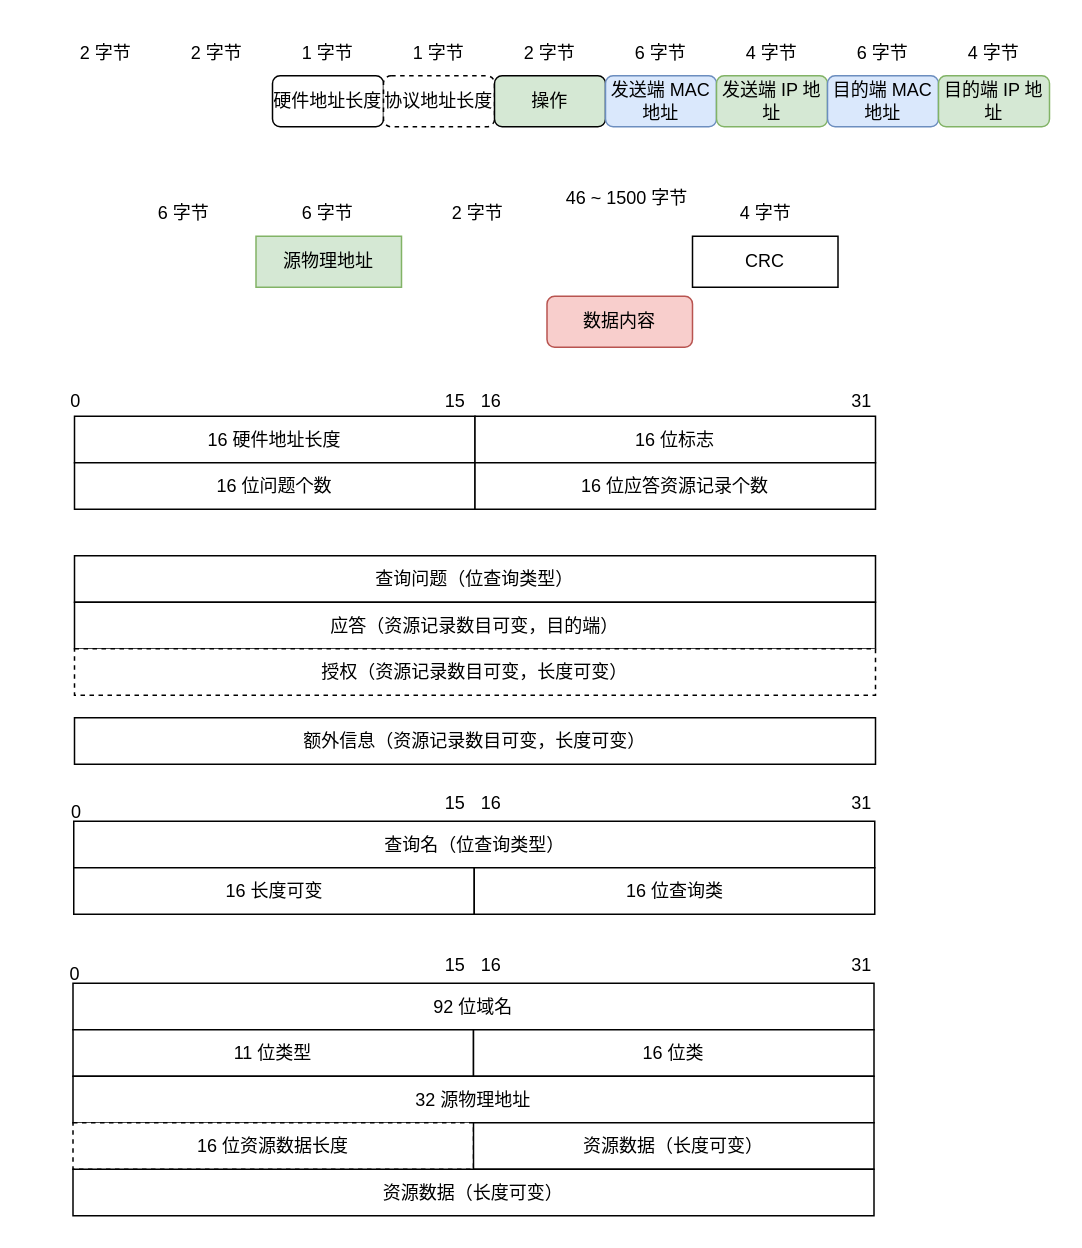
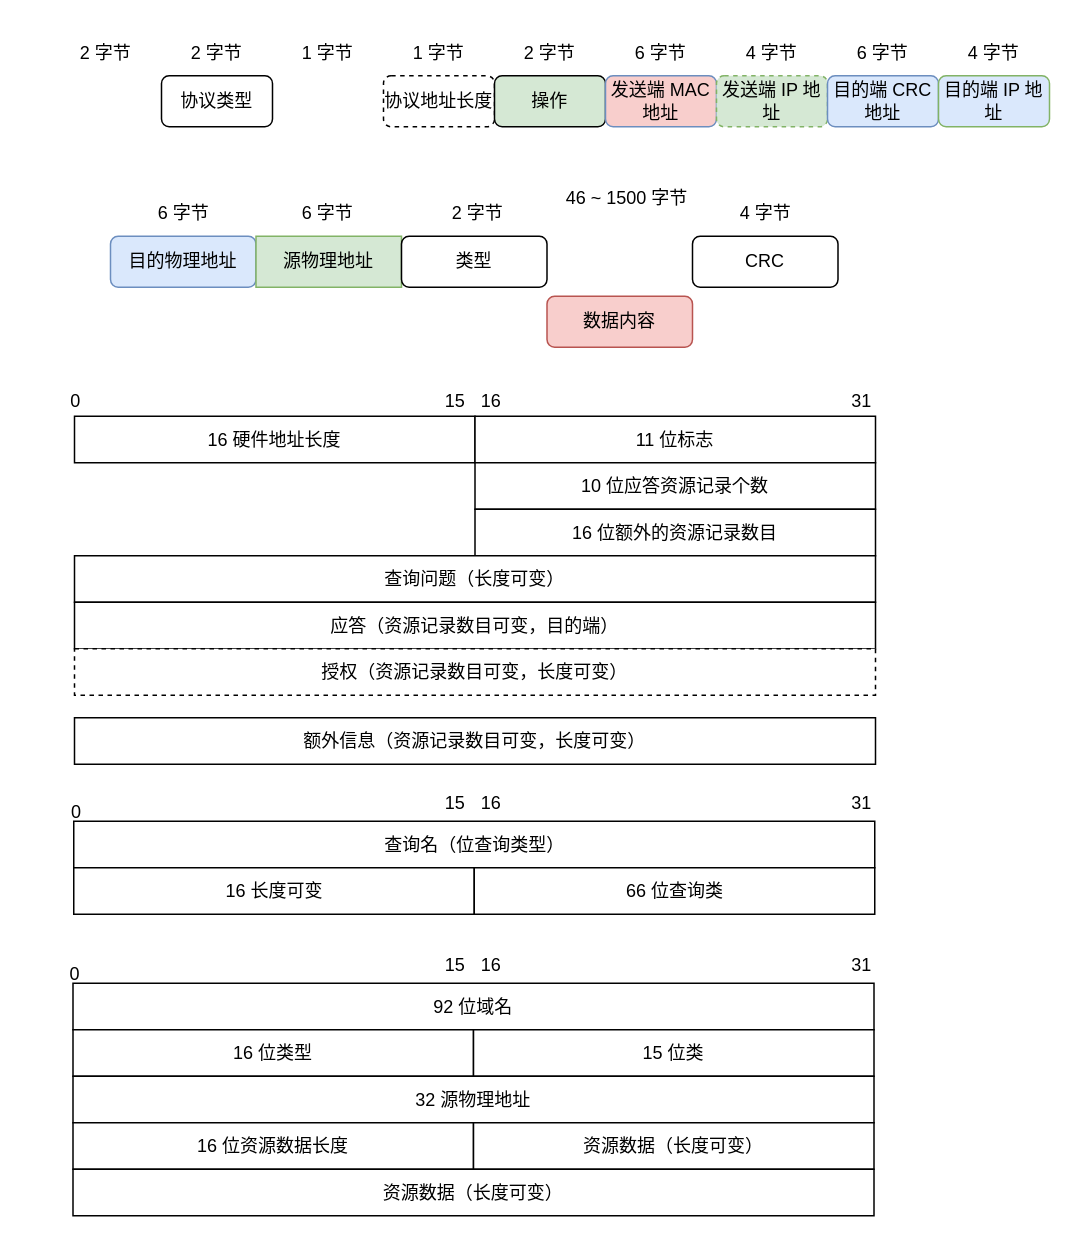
node "协议类型": added
node "硬件地址长度": removed
node "发送端 MAC 地址": fillcolor #dae8fc -> #f8cecc
node "发送端 IP 地址": style solid -> dashed
node "目的端 MAC 地址": label "目的端 MAC 地址" -> "目的端 CRC 地址"
node "目的端 IP 地址": fillcolor #d5e8d4 -> #dae8fc
node "目的物理地址": added
node "类型": added
node "CRC": shape rectangle -> rounded rectangle
node "16 位标志": label "16 位标志" -> "11 位标志"
node "16 位问题个数": removed
node "16 位应答资源记录个数": label "16 位应答资源记录个数" -> "10 位应答资源记录个数"
node "16 位额外的资源记录数目": added
node "查询问题（位查询类型）": label "查询问题（位查询类型）" -> "查询问题（长度可变）"
node "16 位查询类": label "16 位查询类" -> "66 位查询类"
node "11 位类型": label "11 位类型" -> "16 位类型"
node "16 位类": label "16 位类" -> "15 位类"
node "16 位资源数据长度": style dashed -> solid
